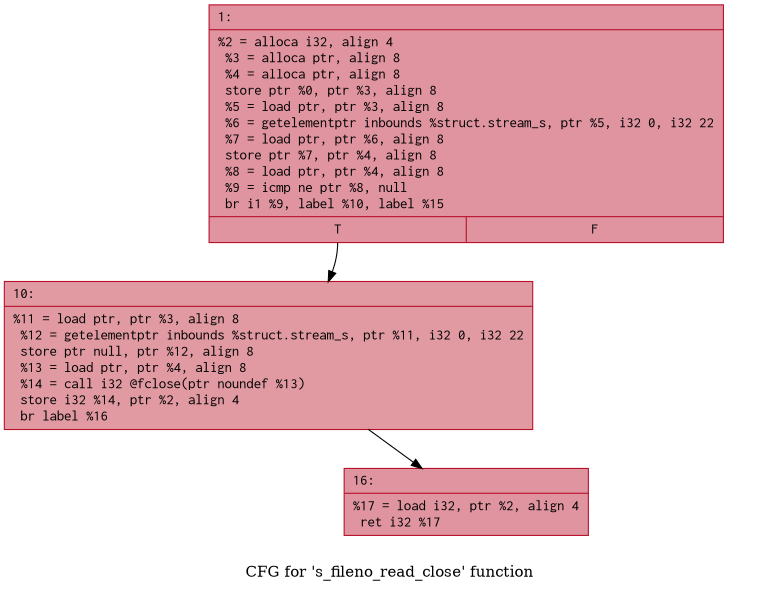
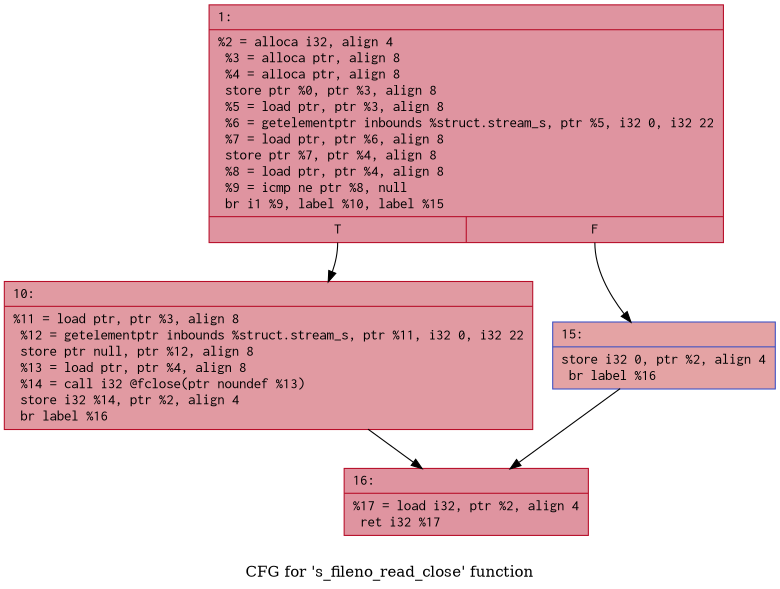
node "15:": added
